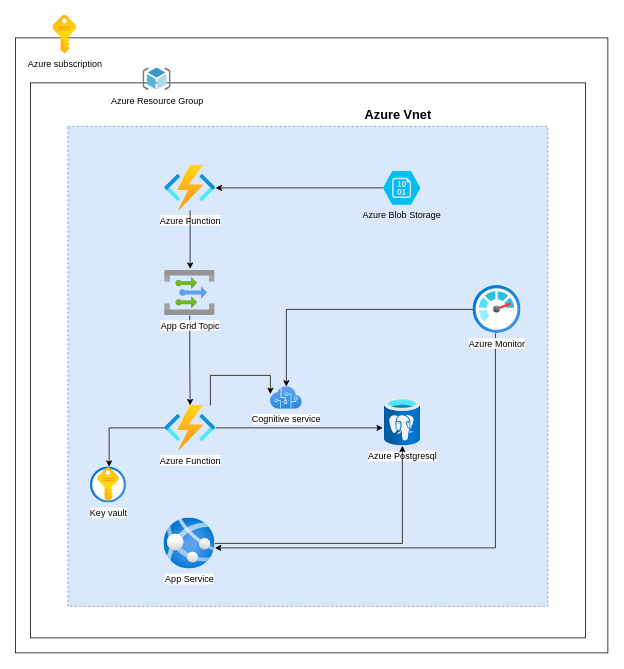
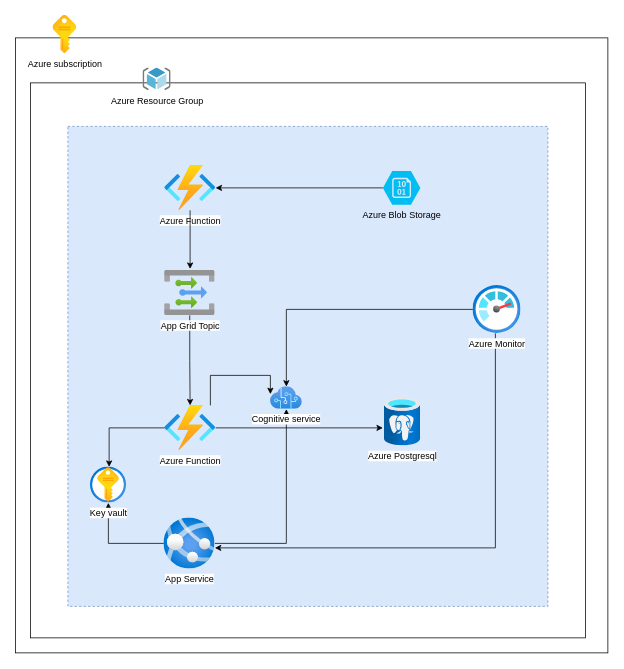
node "Azure Vnet": removed
edge "App Service" -> "Key vault": added
edge "App Service" -> "Azure Postgresql": now "App Service" -> "Cognitive service"
